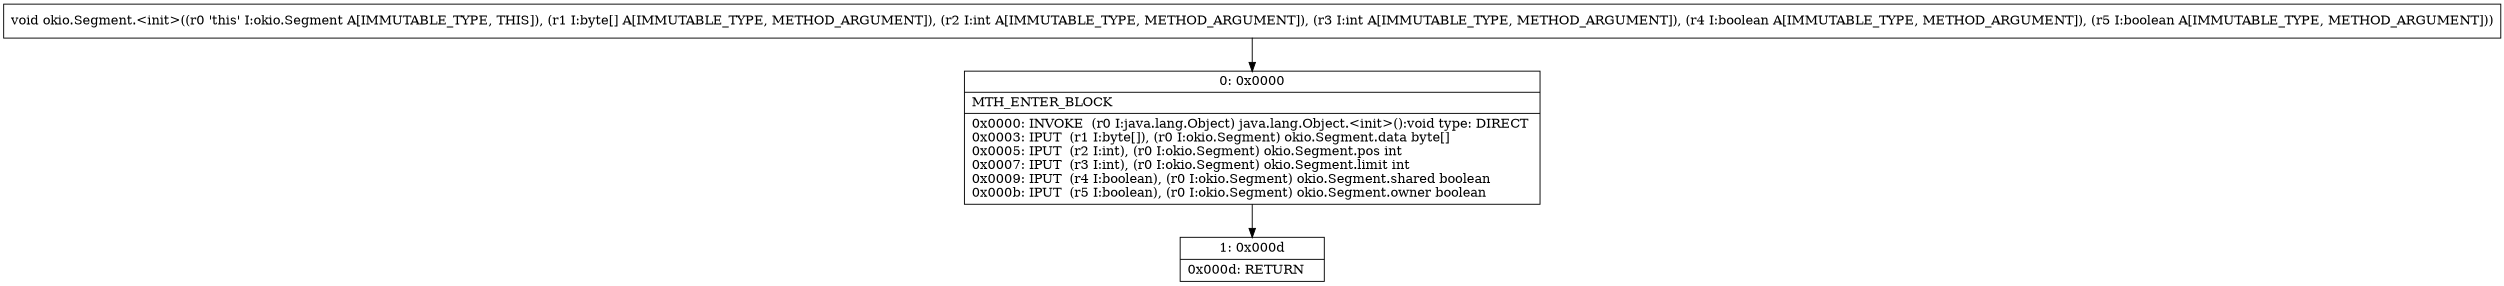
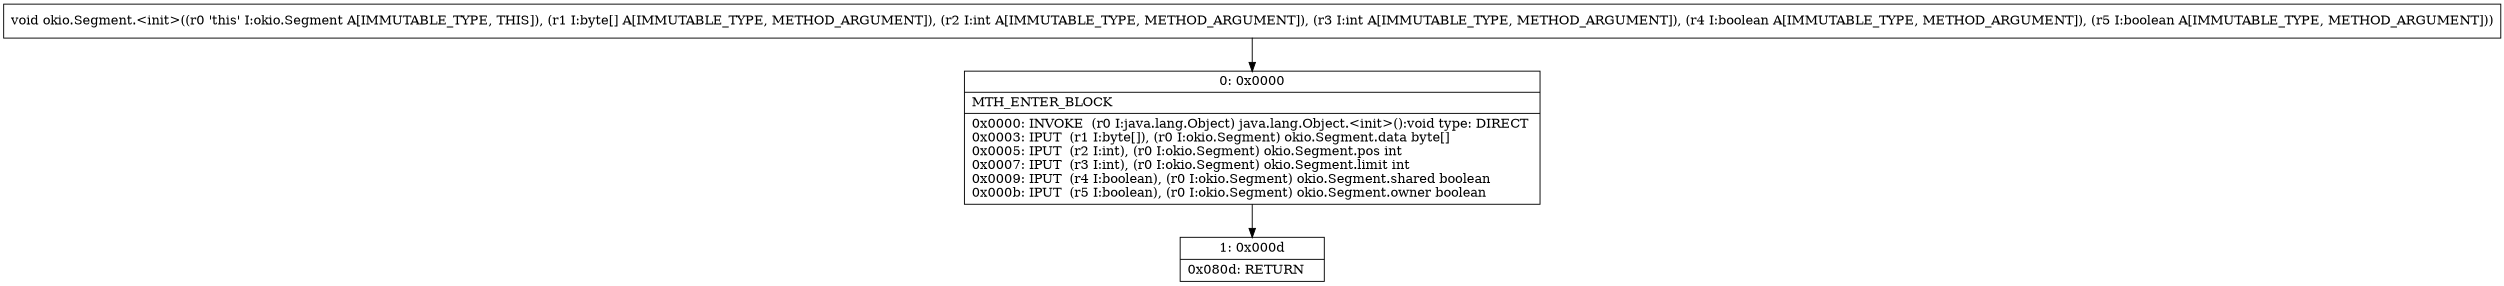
node "1: 0x000d": text "0x000d: RETURN" -> "0x080d: RETURN"
